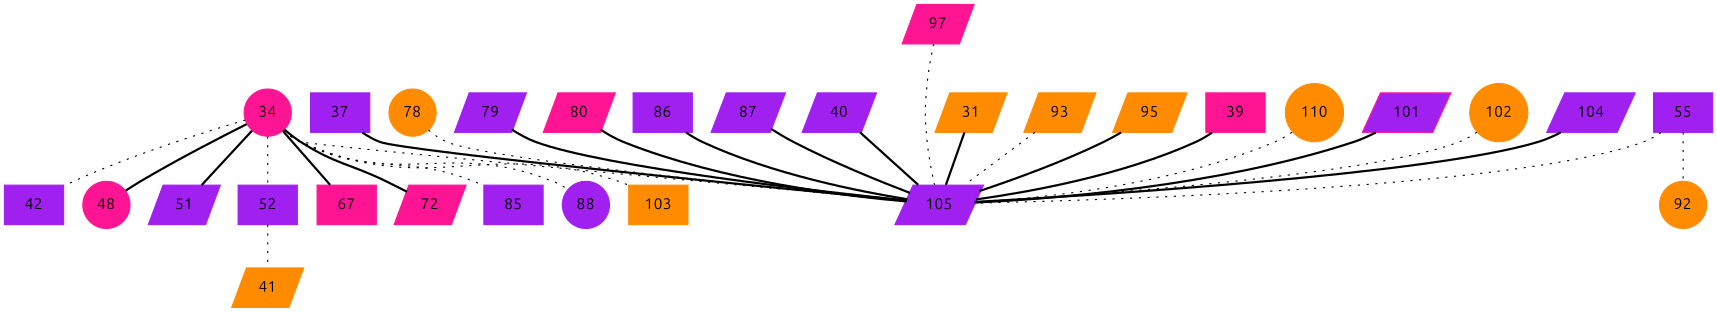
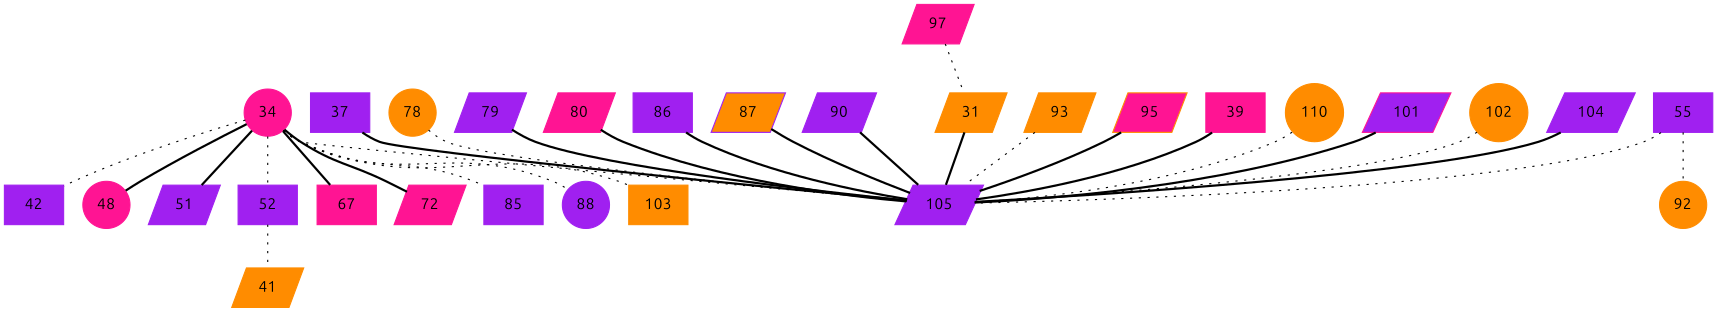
node "87": fillcolor purple -> darkorange
node "40": label "40" -> "90"
node "95": fillcolor darkorange -> deeppink
edge "97" -- "105": now "97" -- "31"
